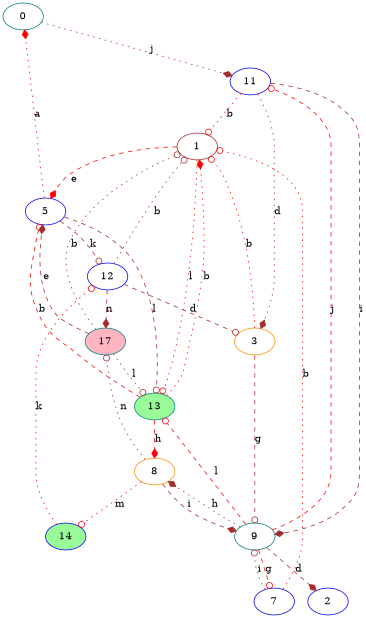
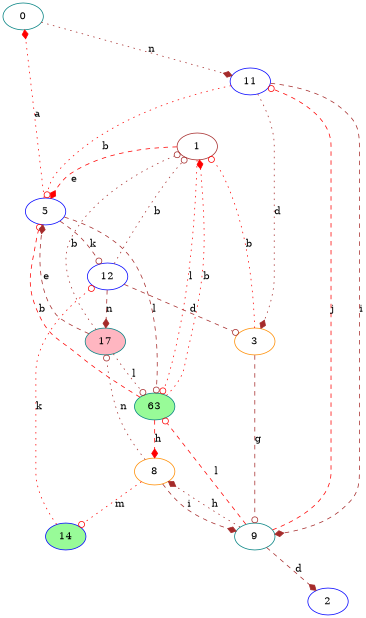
edge "0" -> "11": label "j" -> "n"
edge "11" -> "1": now "11" -> "5"
node "13": label "13" -> "63"
node "7": removed
